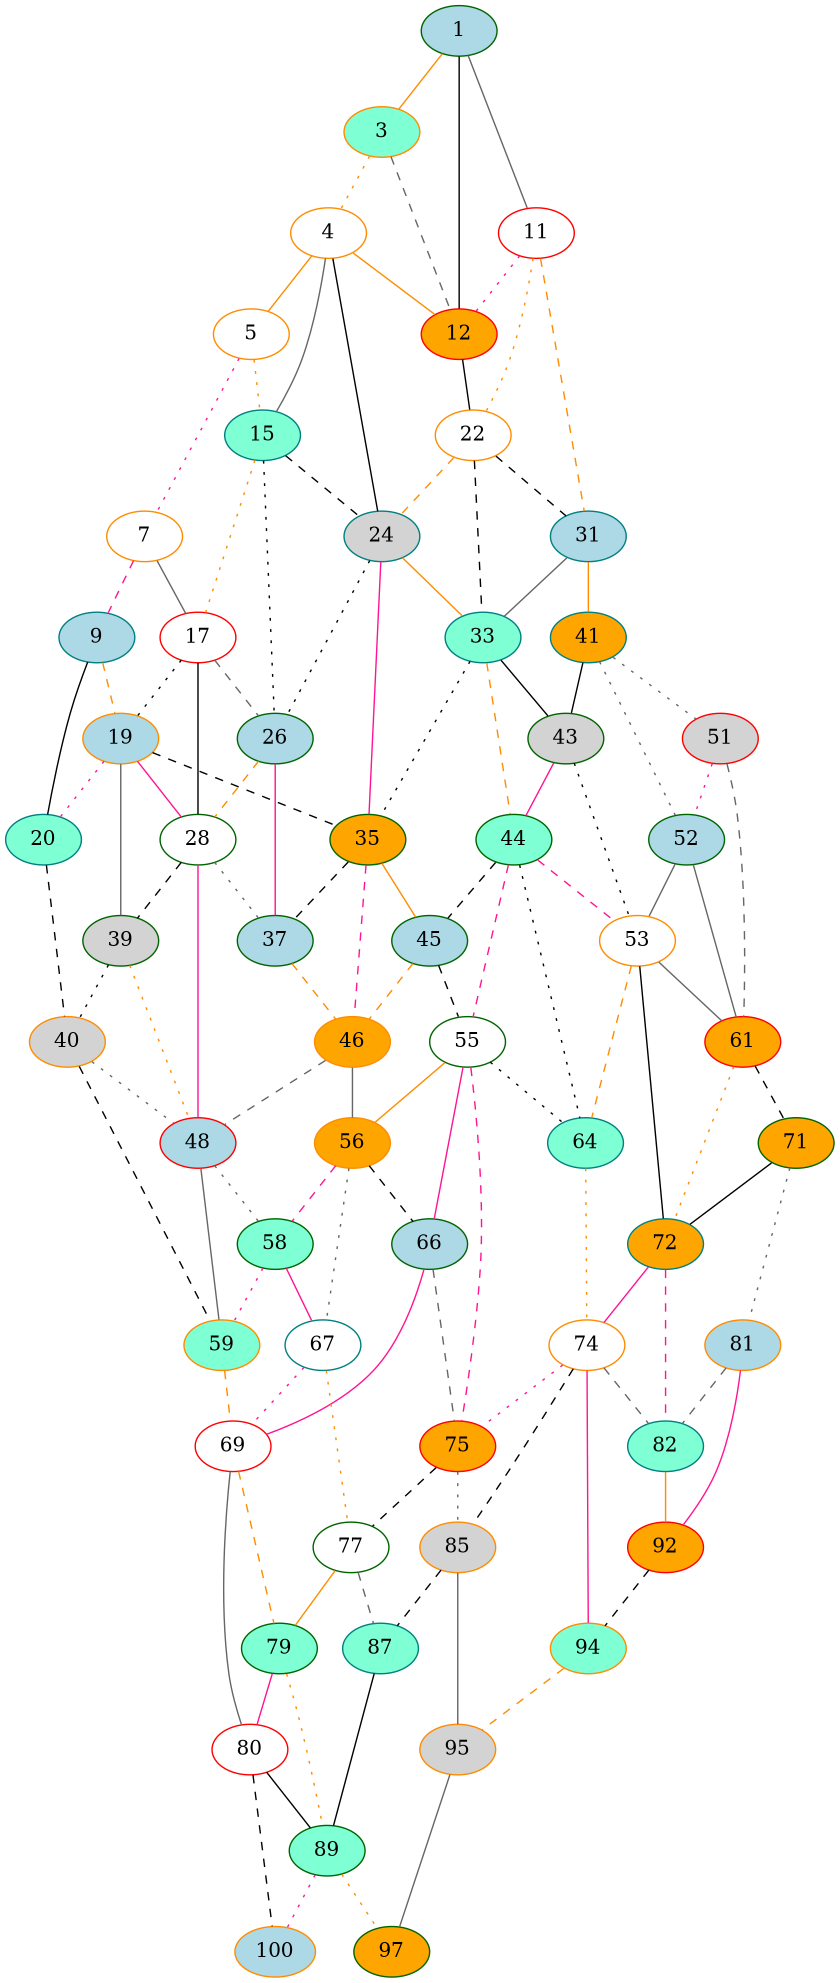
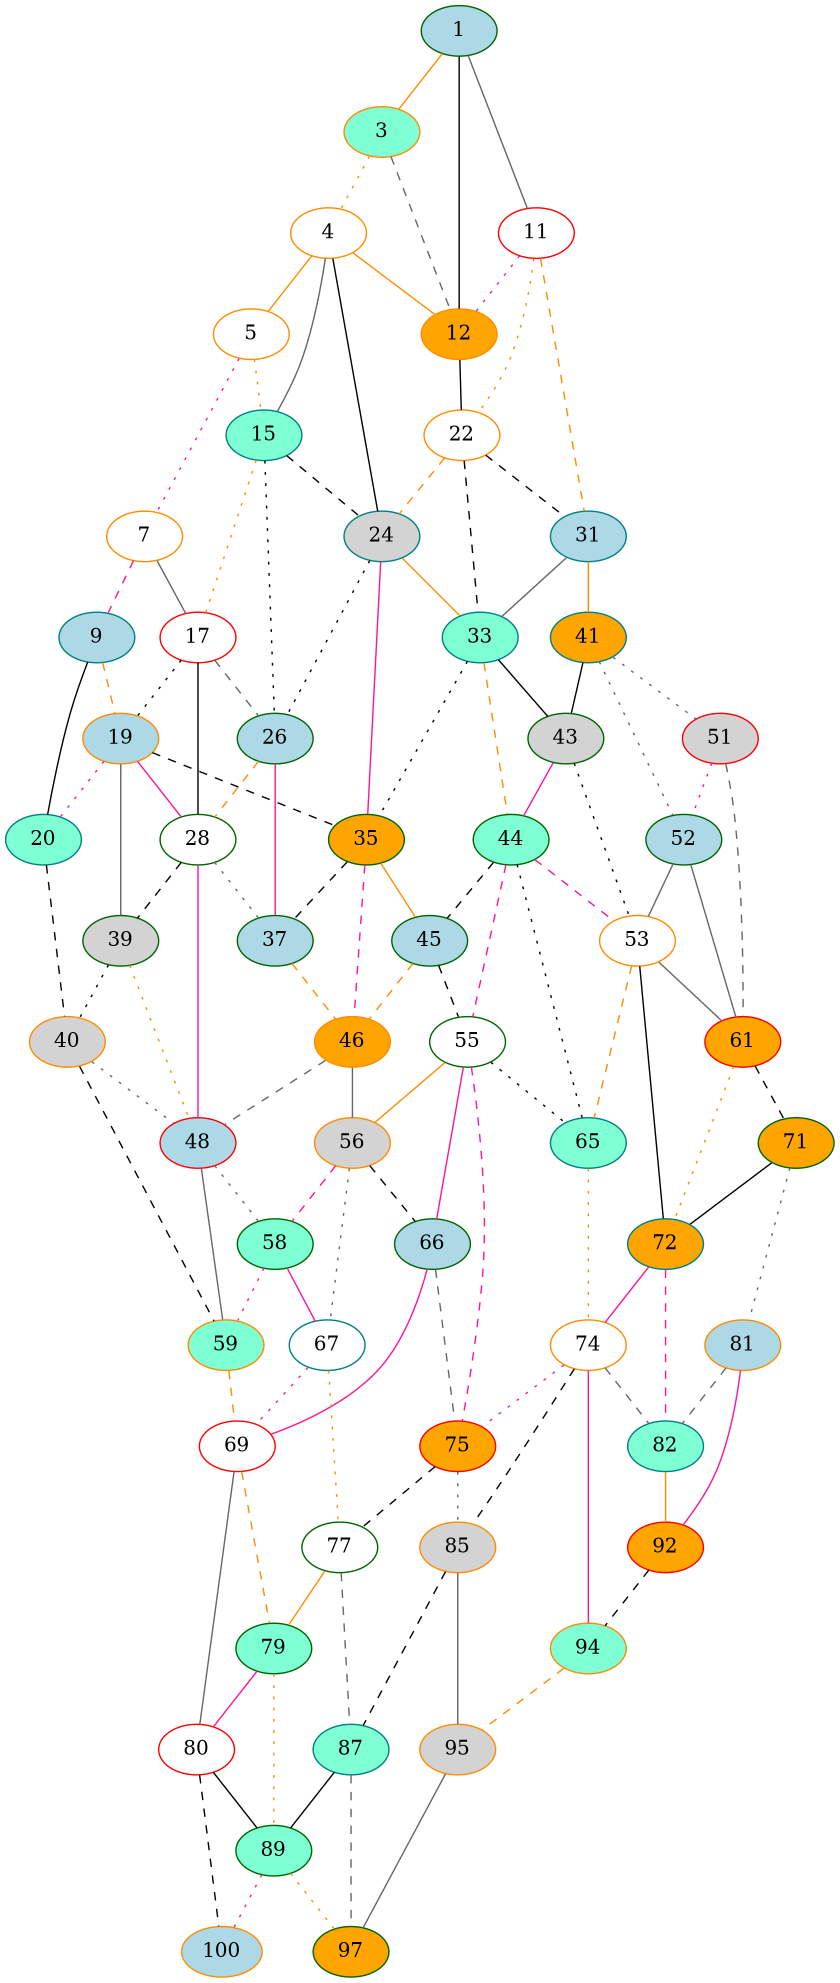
node "12": color red -> darkorange
node "56": fillcolor orange -> lightgrey
node "64": label "64" -> "65"
edge "87" -- "97": added
